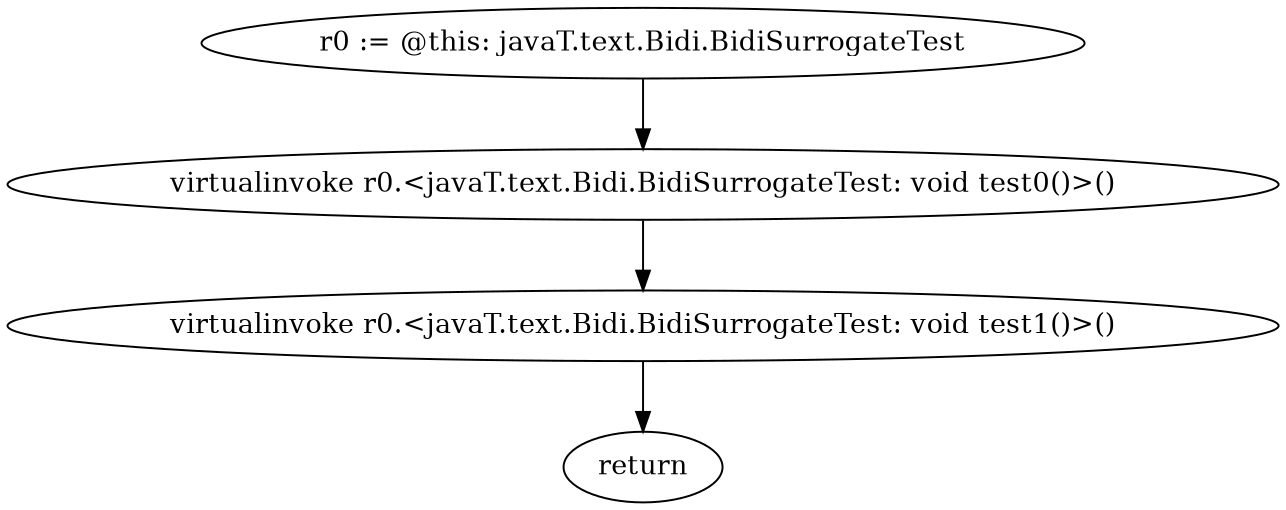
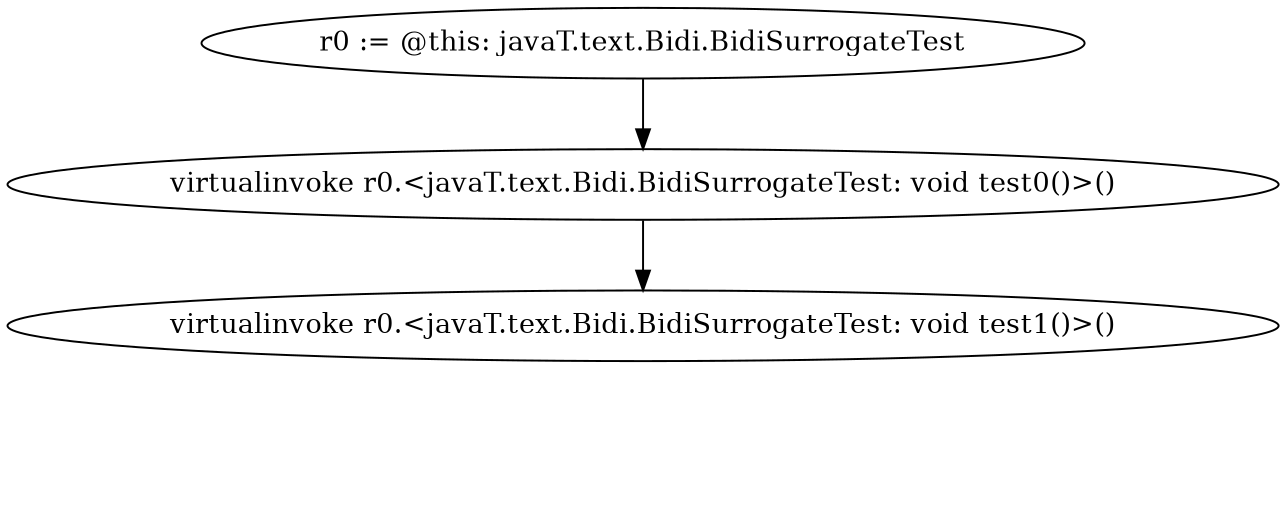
node "return": removed
